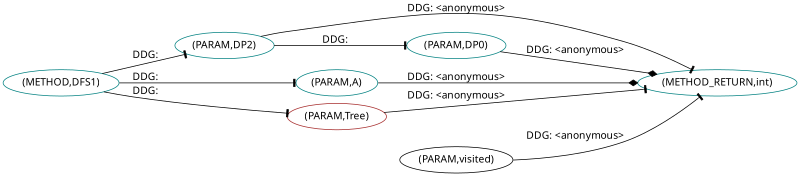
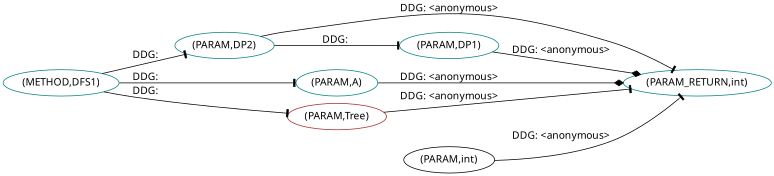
node "(PARAM,DP0)": label "(PARAM,DP0)" -> "(PARAM,DP1)"
node "(METHOD_RETURN,int)": label "(METHOD_RETURN,int)" -> "(PARAM_RETURN,int)"
node "(PARAM,visited)": label "(PARAM,visited)" -> "(PARAM,int)"
